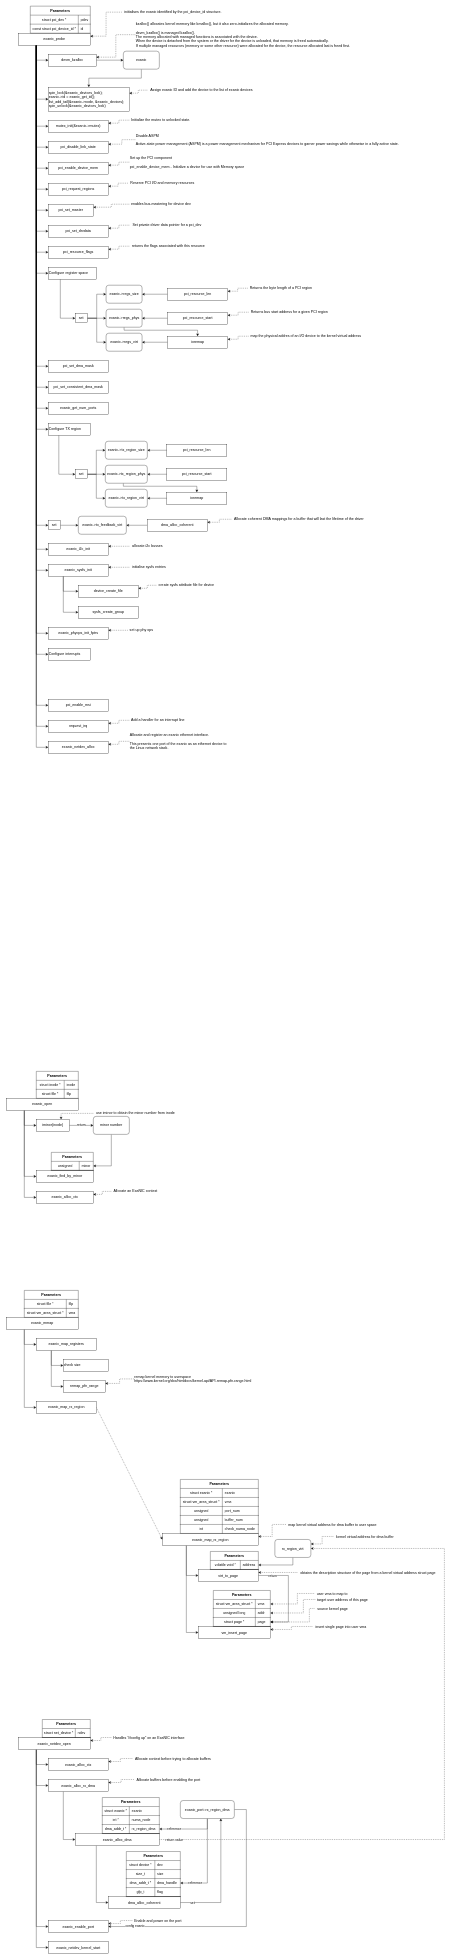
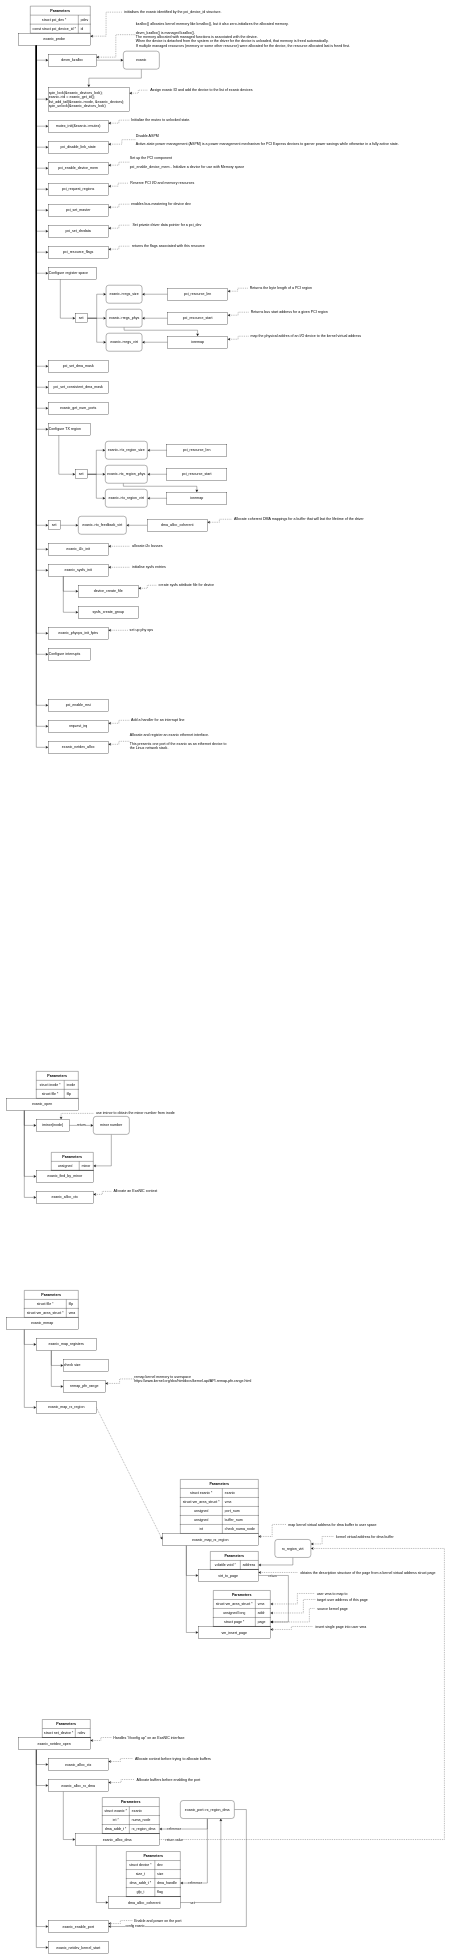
node "pci_set_master": size 45x12 -> 60x12
